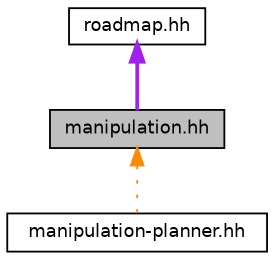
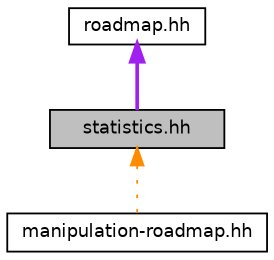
node "manipulation.hh": label "manipulation.hh" -> "statistics.hh"
node "manipulation-planner.hh": label "manipulation-planner.hh" -> "manipulation-roadmap.hh"
